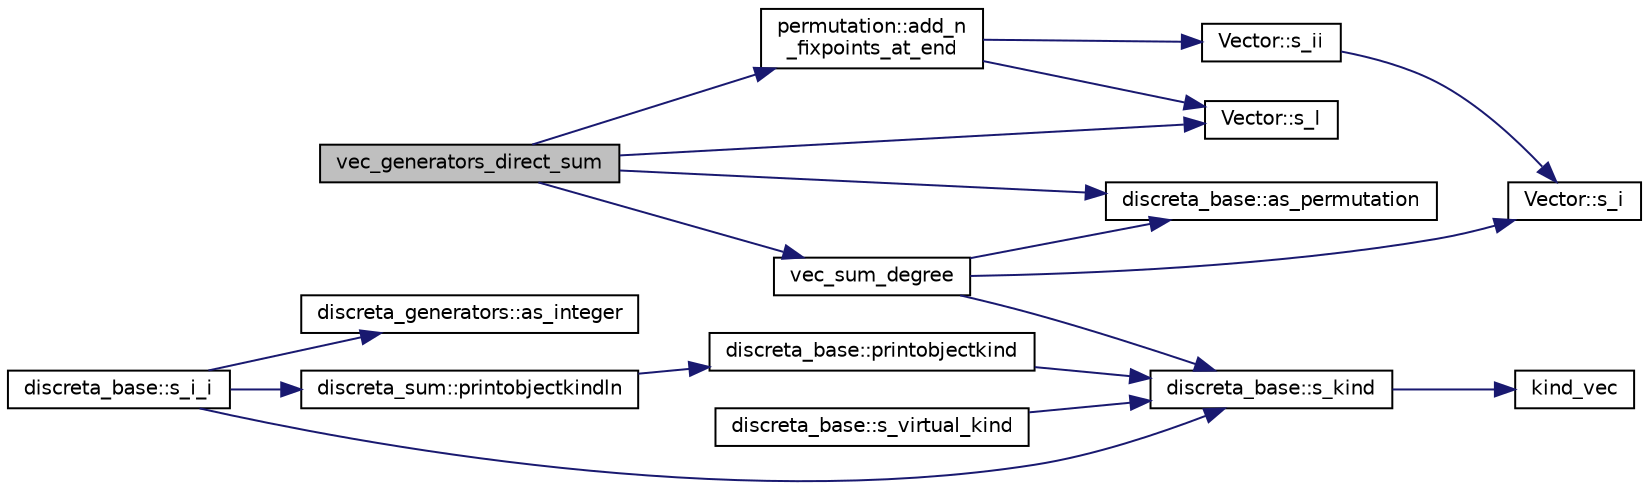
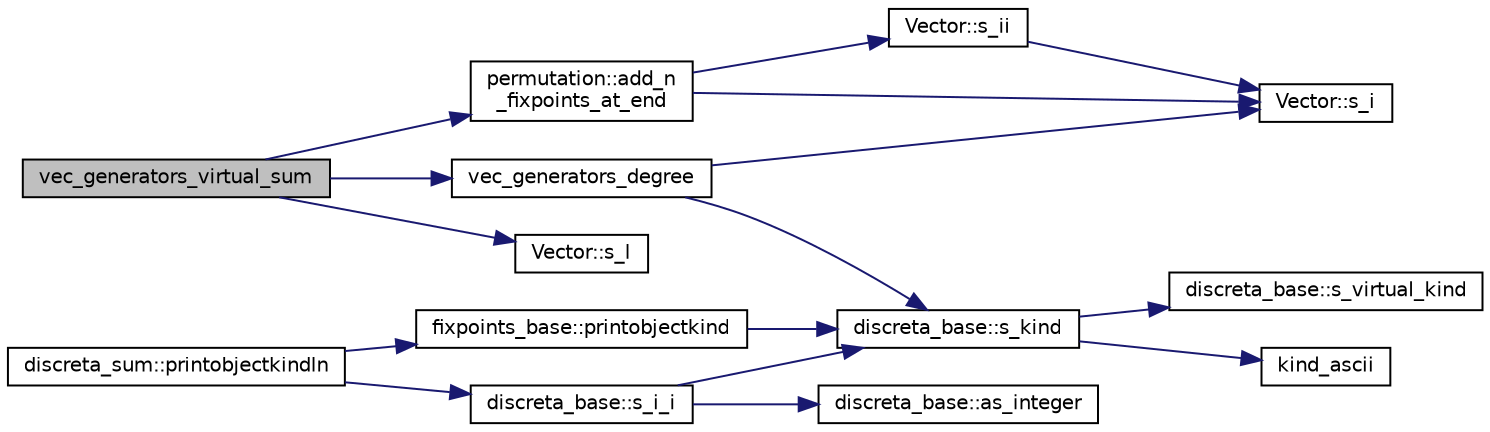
edge "permutation::add_n _fixpoints_at_end" -> "Vector::s_l": now "permutation::add_n _fixpoints_at_end" -> "Vector::s_i"
node "vec_generators_direct_sum": label "vec_generators_direct_sum" -> "vec_generators_virtual_sum"
node "discreta_base::as_permutation": removed
node "vec_sum_degree": label "vec_sum_degree" -> "vec_generators_degree"
node "discreta_generators::as_integer": label "discreta_generators::as_integer" -> "discreta_base::as_integer"
node "discreta_base::printobjectkind": label "discreta_base::printobjectkind" -> "fixpoints_base::printobjectkind"
edge "discreta_base::s_i_i" -> "discreta_sum::printobjectkindln": reversed
node "kind_vec": label "kind_vec" -> "kind_ascii"
edge "discreta_base::s_virtual_kind" -> "discreta_base::s_kind": reversed
